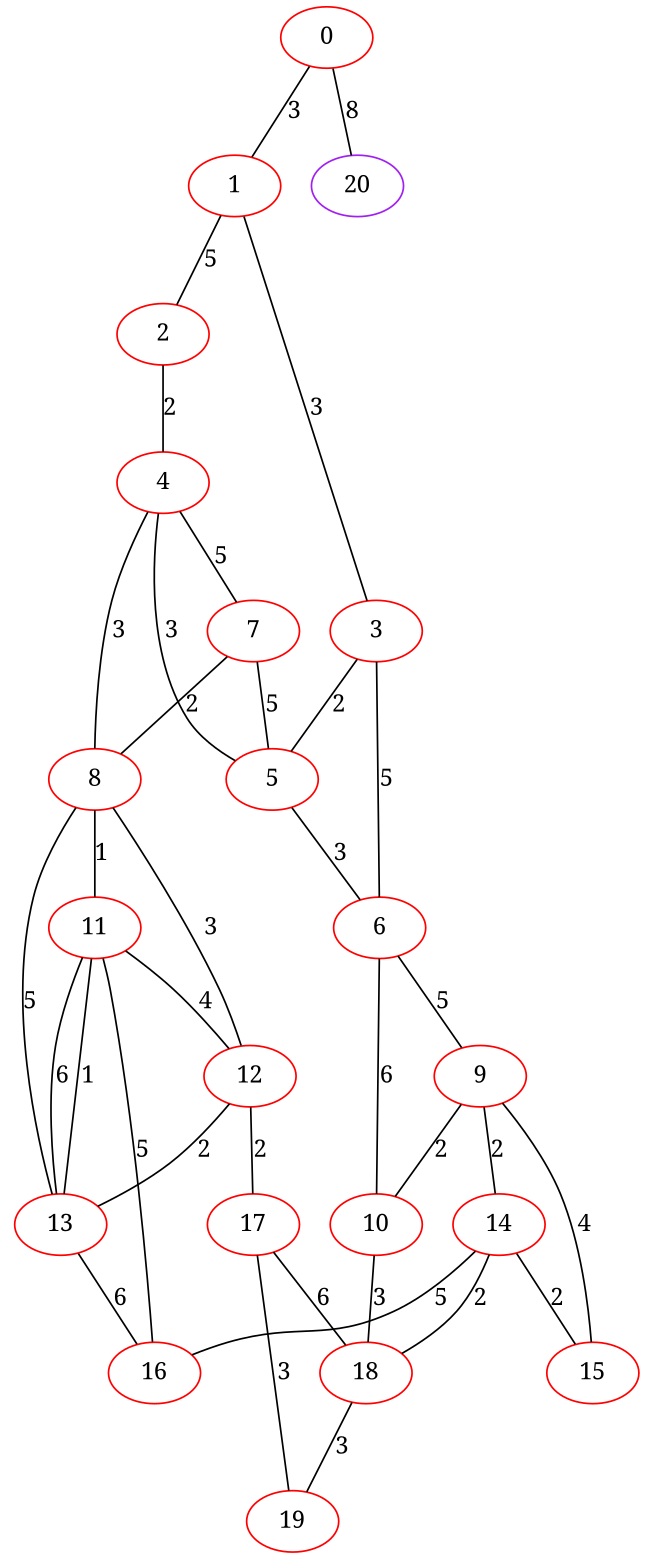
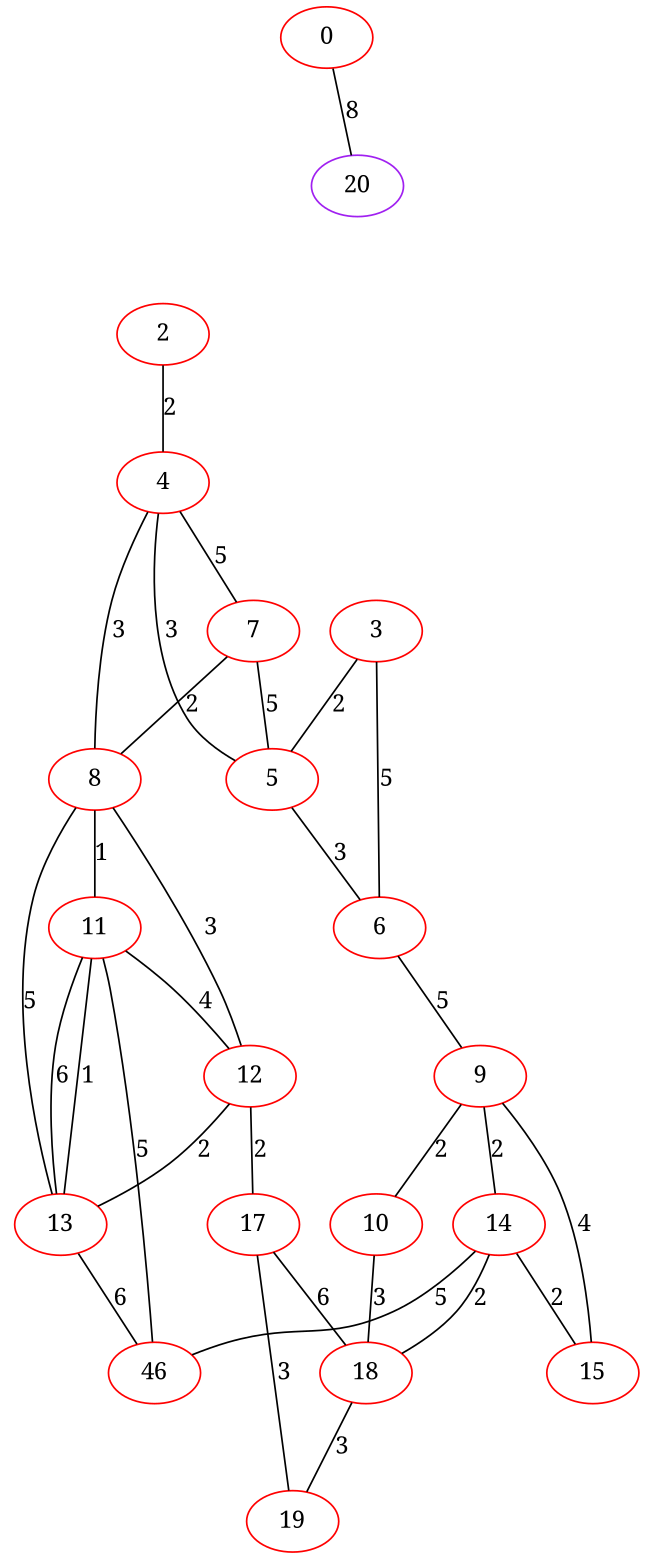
node "1": removed
edge "6" -- "10": removed, label "6"
node "16": label "16" -> "46"
